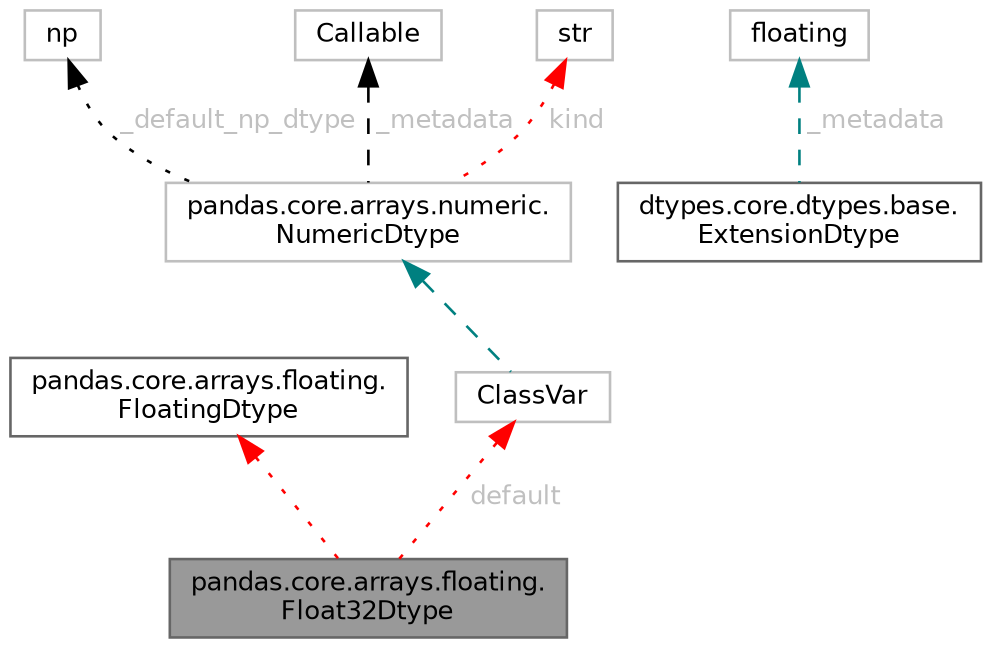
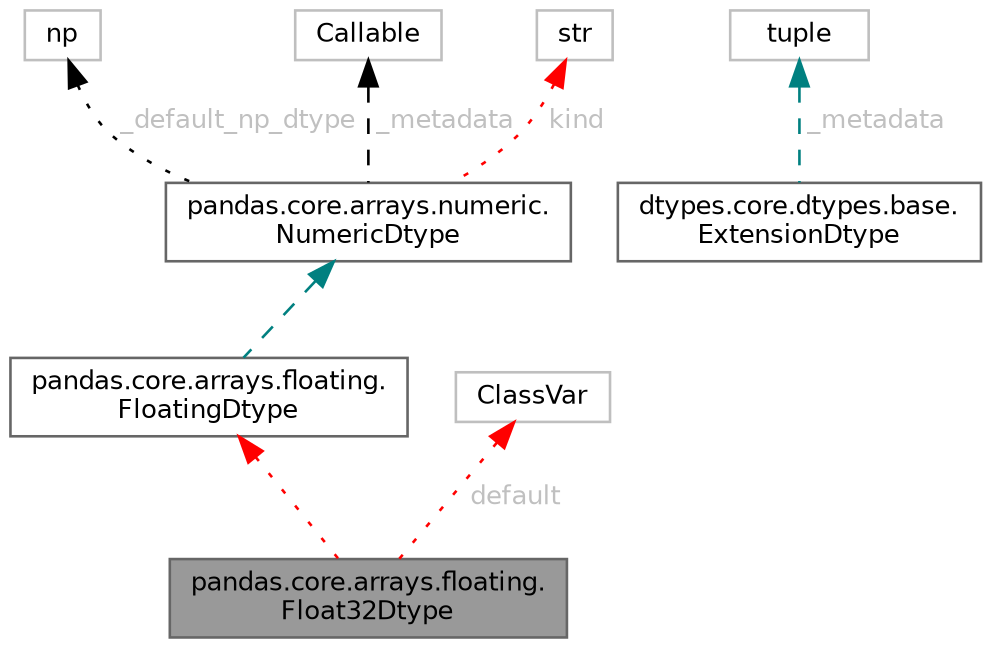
node "floating": label "floating" -> "tuple"
node "pandas.core.arrays.numeric. NumericDtype": color grey75 -> gray40
edge "ClassVar" -> "pandas.core.arrays.numeric. NumericDtype": now "pandas.core.arrays.floating. FloatingDtype" -> "pandas.core.arrays.numeric. NumericDtype"
